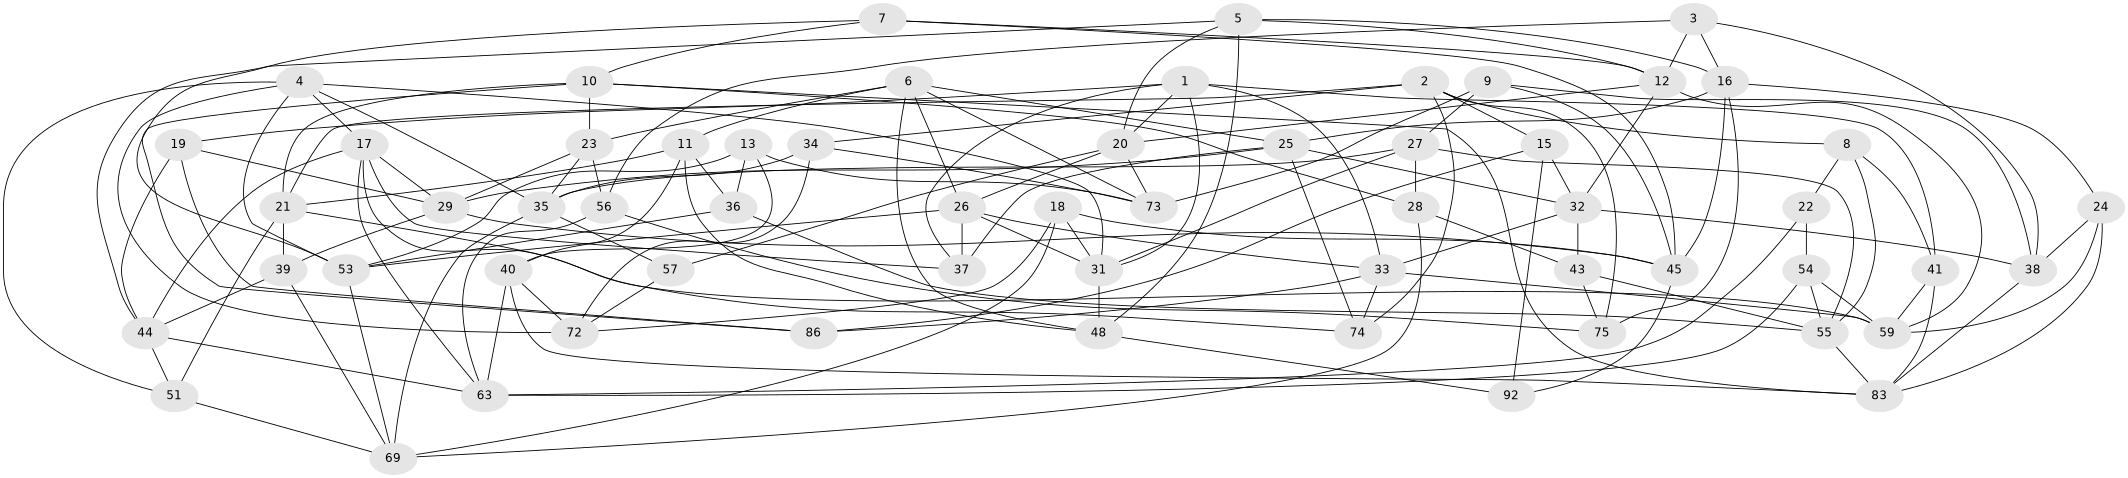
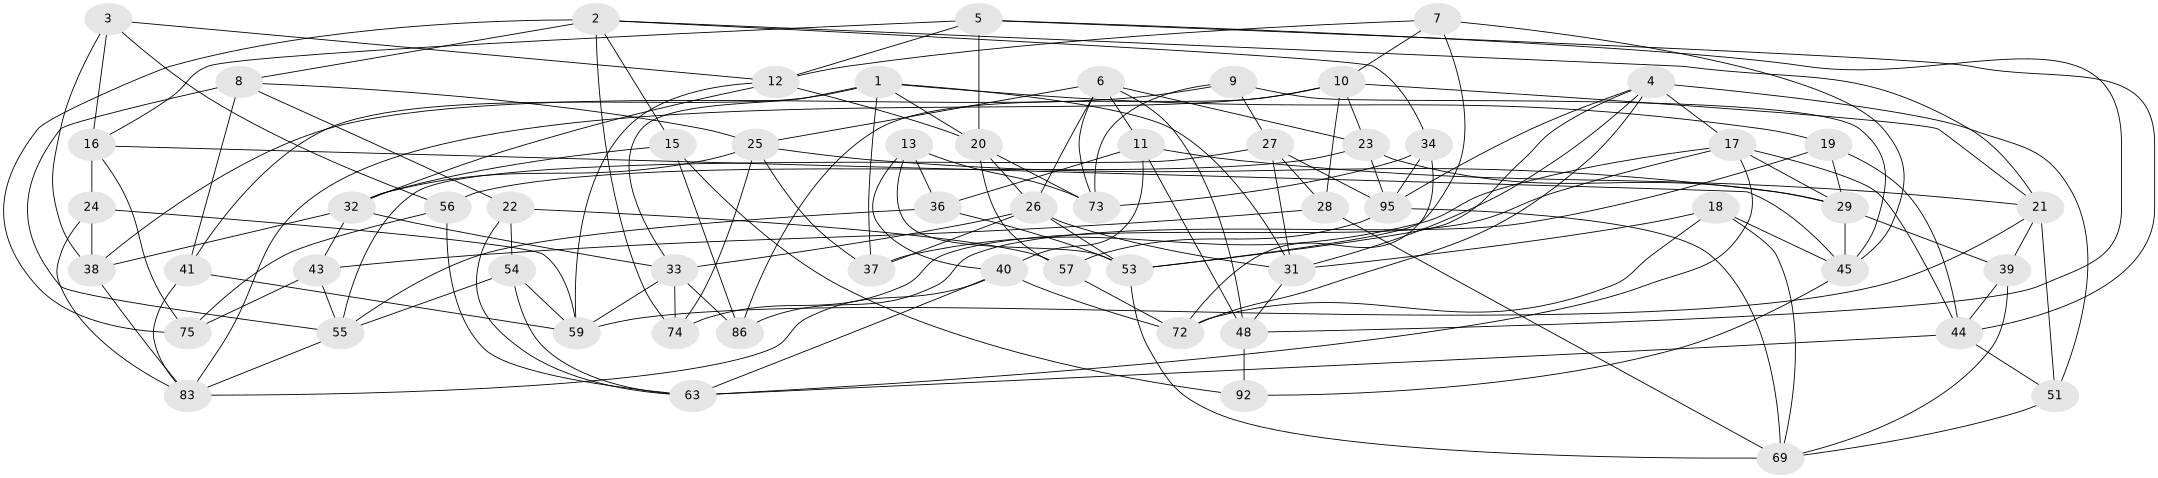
edge "16" -- "25": now "8" -- "25"
node "35": label "35" -> "95"
edge "22" -- "57": added
